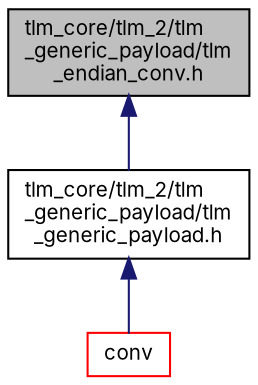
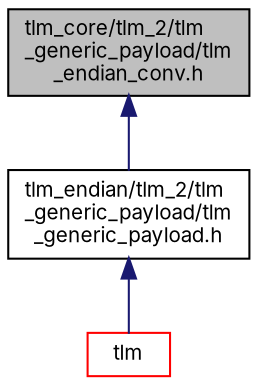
node "tlm_core/tlm_2/tlm _generic_payload/tlm _generic_payload.h": label "tlm_core/tlm_2/tlm _generic_payload/tlm _generic_payload.h" -> "tlm_endian/tlm_2/tlm _generic_payload/tlm _generic_payload.h"
node "conv": label "conv" -> "tlm"
